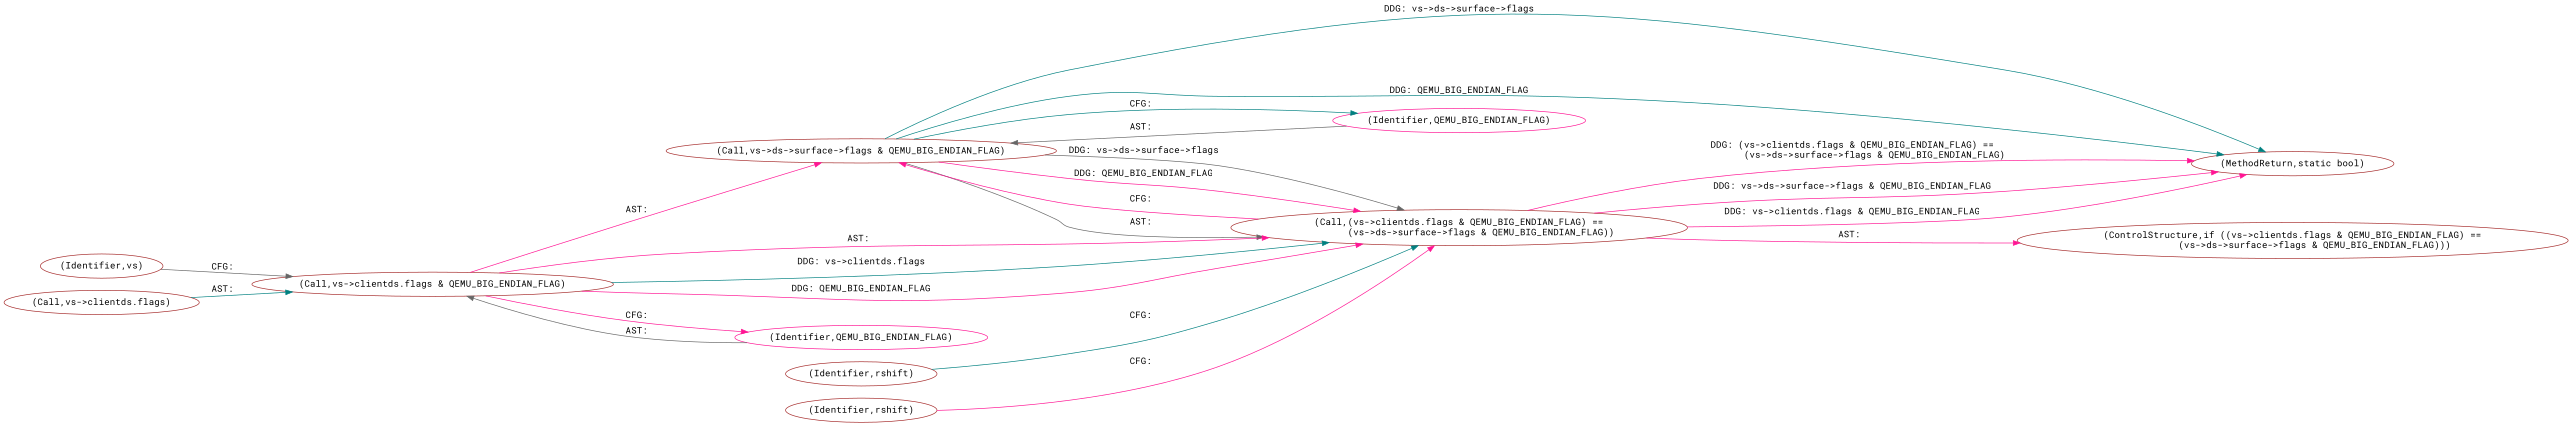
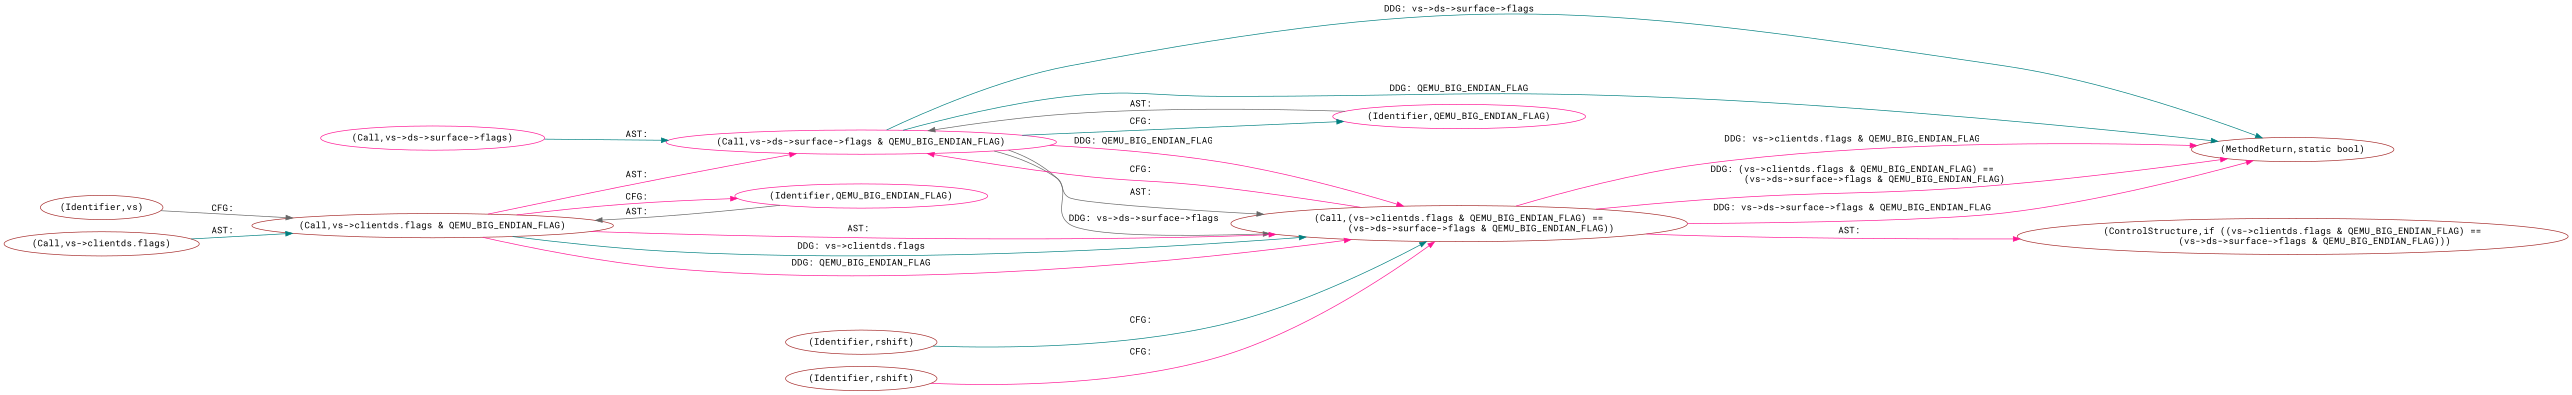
node "(Call,vs->ds->surface->flags)": added
node "(Call,vs->ds->surface->flags & QEMU_BIG_ENDIAN_FLAG)": color brown -> deeppink
